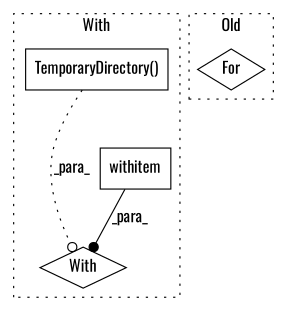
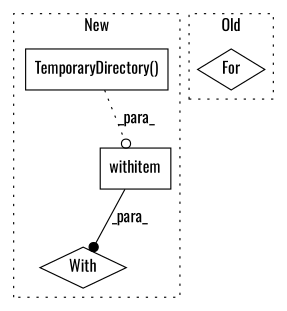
cluster "With": label "With" -> "New"
edge "TemporaryDirectory()" -> "With": now "TemporaryDirectory()" -> "withitem"
